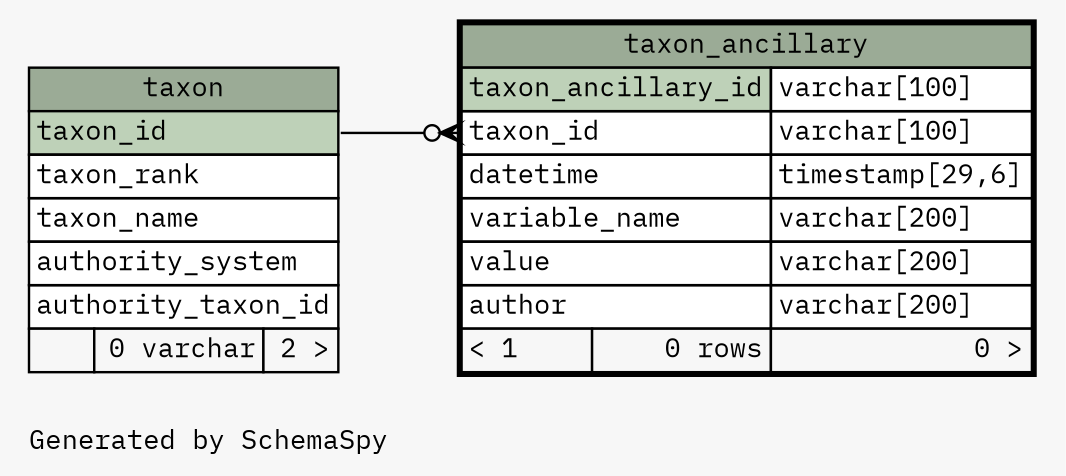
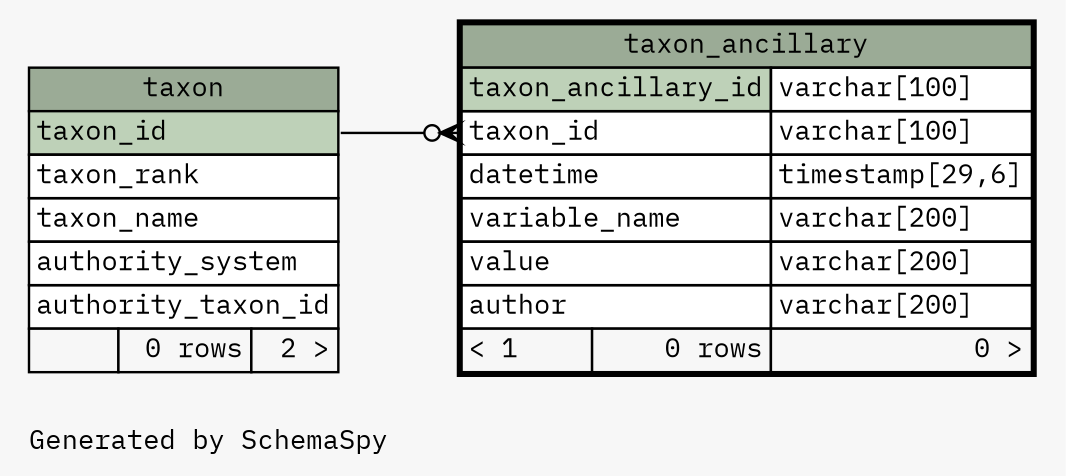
node "taxon": text "0 varchar" -> "0 rows"
